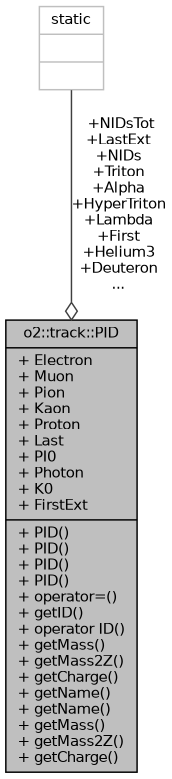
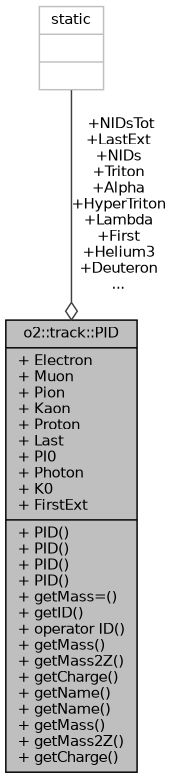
node "o2::track::PID": text "+ operator=()" -> "+ getMass=()"
